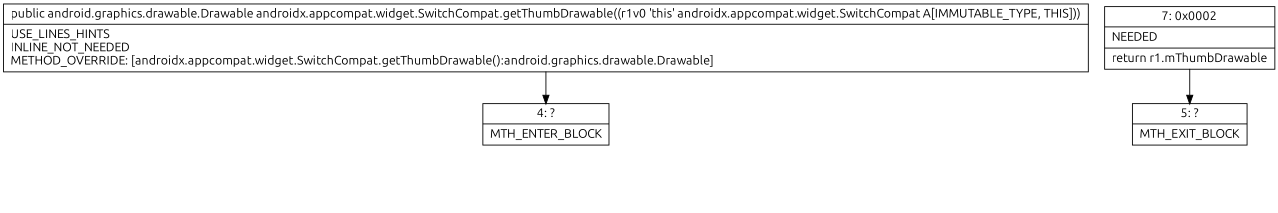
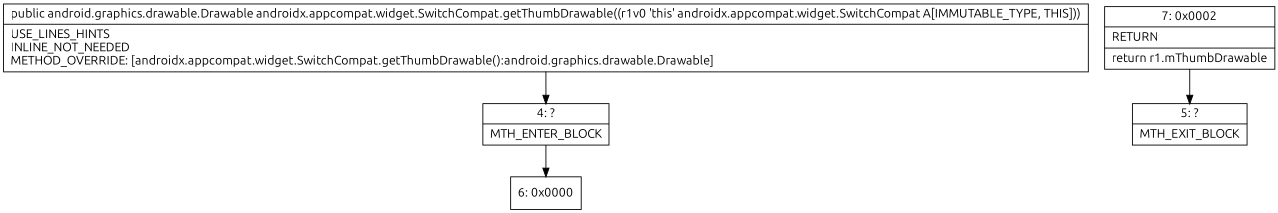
node "7: 0x0002": text "NEEDED" -> "RETURN"
node "6: 0x0000": added
